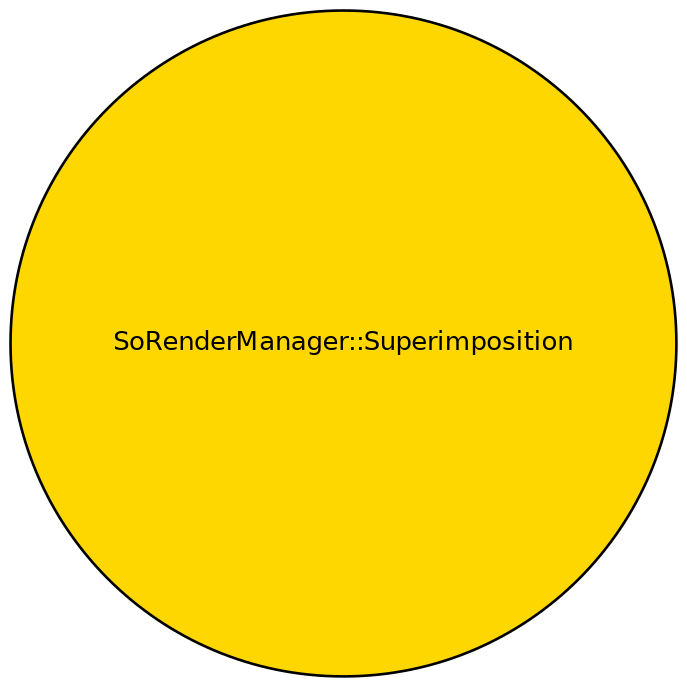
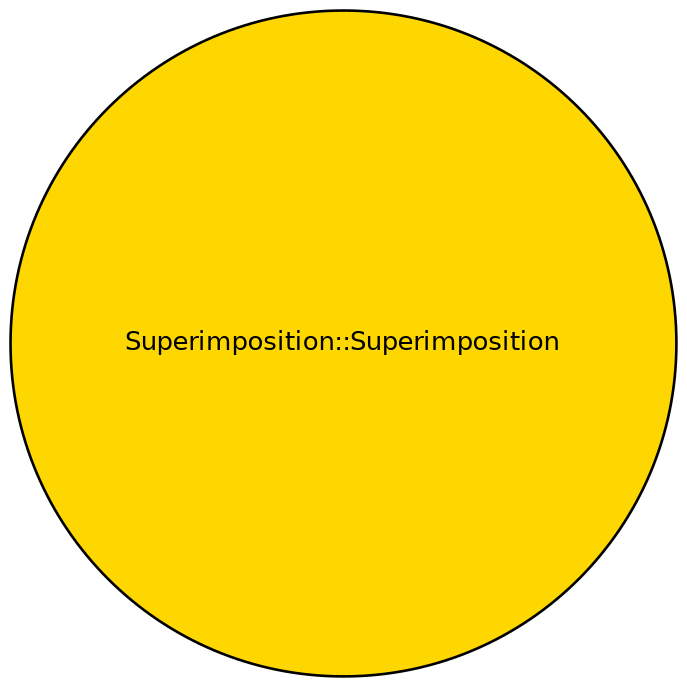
node "SoRenderManager::Superimposition": label "SoRenderManager::Superimposition" -> "Superimposition::Superimposition"
